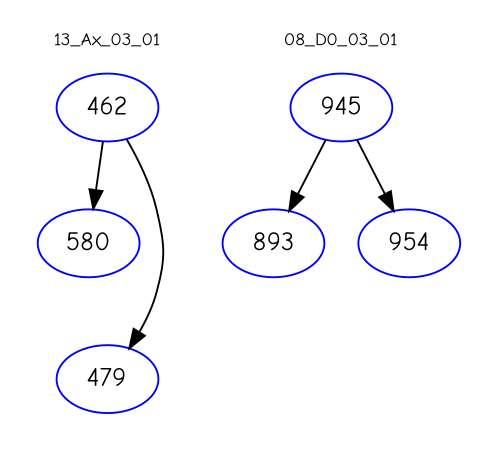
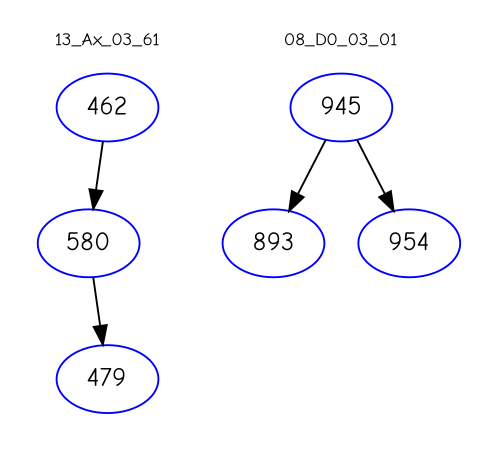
cluster "13_Ax_03_01": label "13_Ax_03_01" -> "13_Ax_03_61"
edge "462" -> "479": now "580" -> "479"
